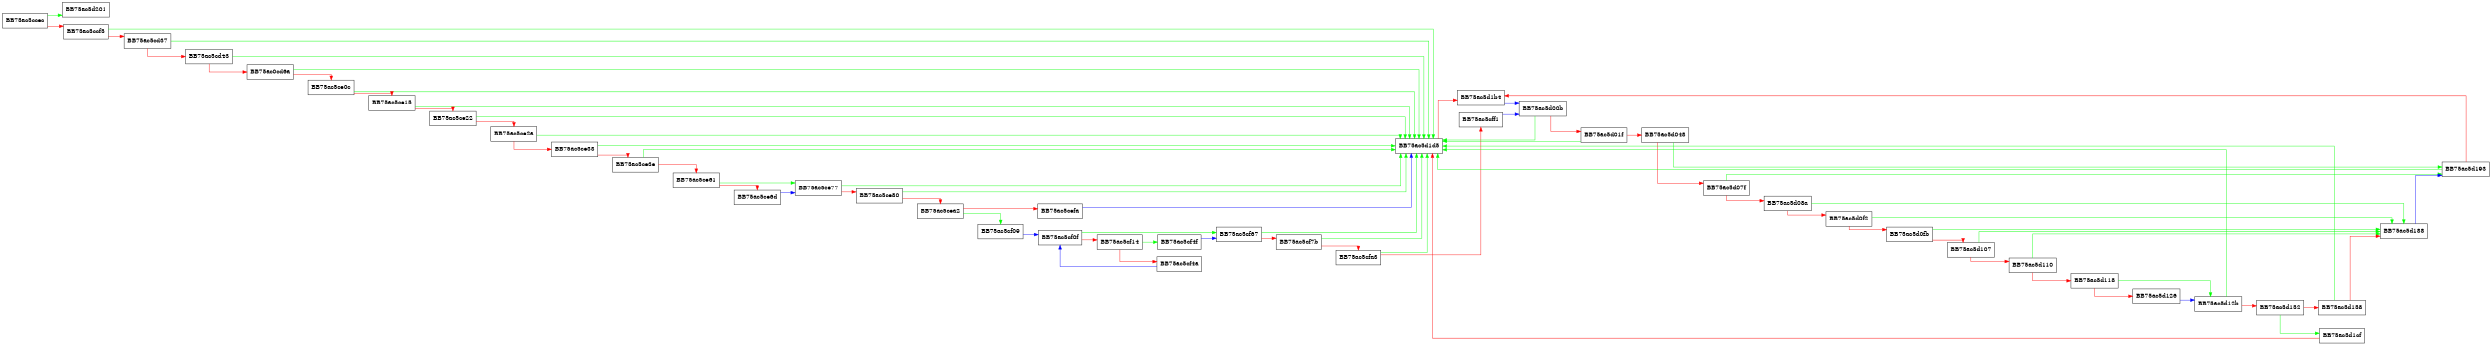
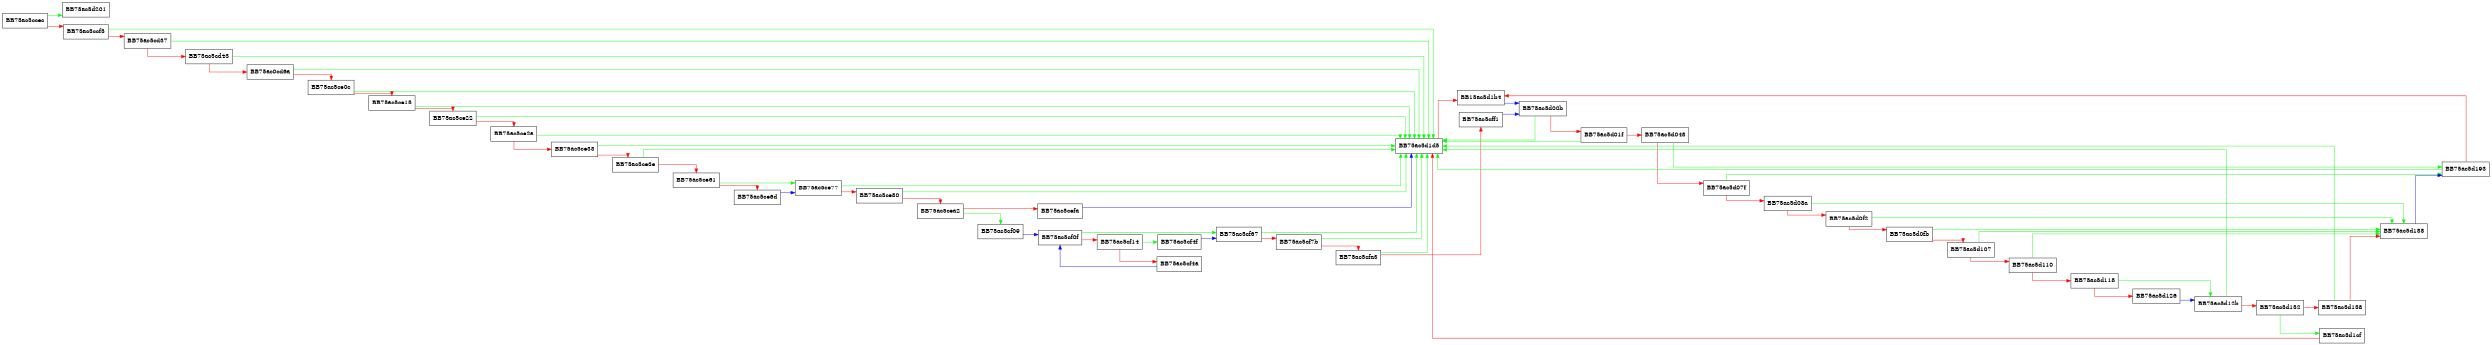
node "BB75ac5d1b4": label "BB75ac5d1b4" -> "BB15ac5d1b4"
